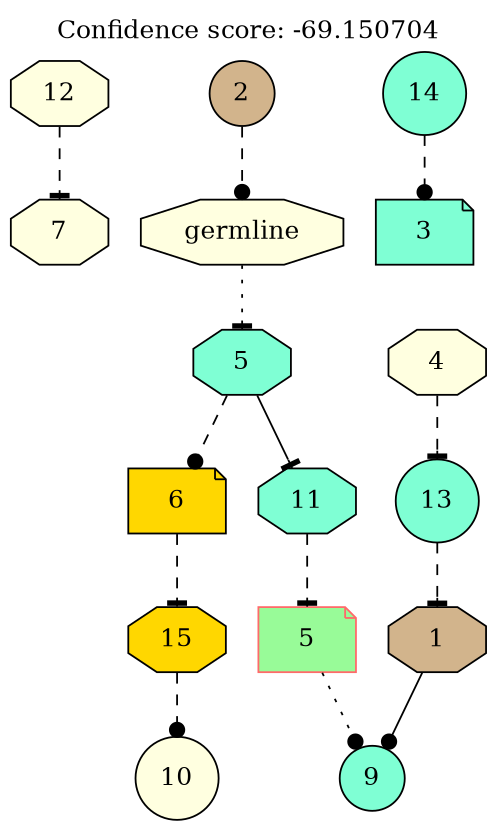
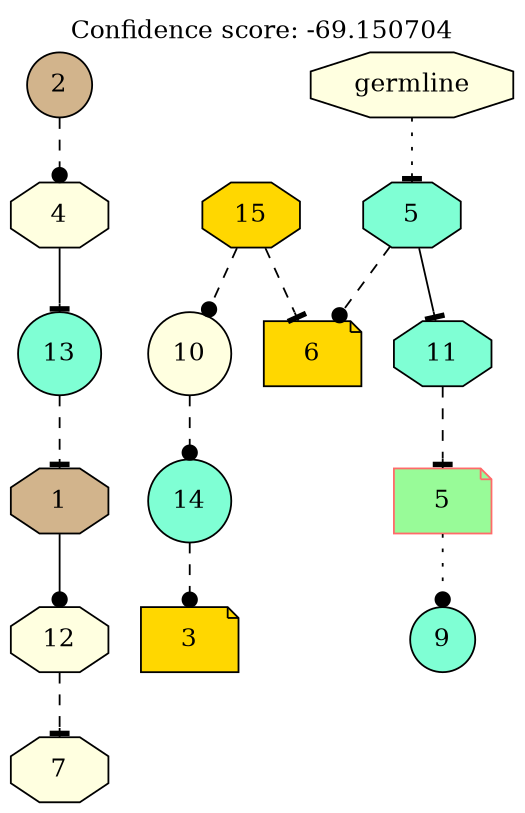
edge "2" -> "germline": now "2" -> "4"
node "3": fillcolor aquamarine -> gold
edge "10" -> "14": added
edge "4" -> "13": style dashed -> solid
edge "6" -> "15": reversed
edge "1" -> "9": now "1" -> "12"
